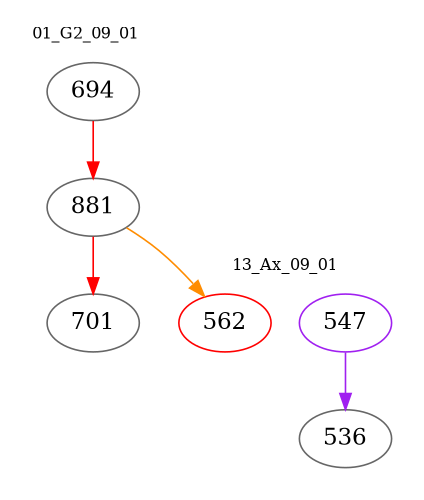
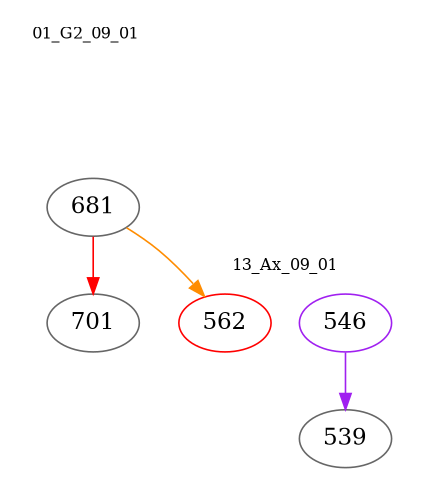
node "694": removed
node "881": label "881" -> "681"
node "547": label "547" -> "546"
node "536": label "536" -> "539"
